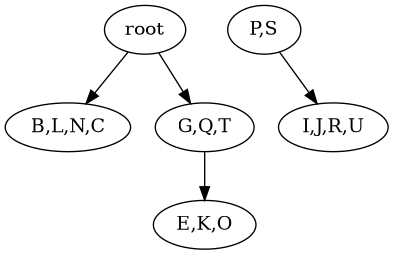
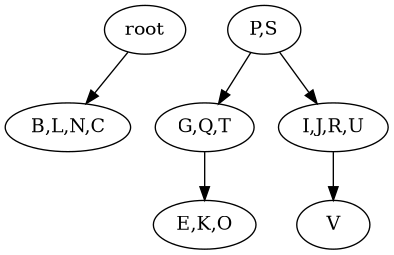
edge "root" -> "G,Q,T": now "P,S" -> "G,Q,T"
node "V": added
